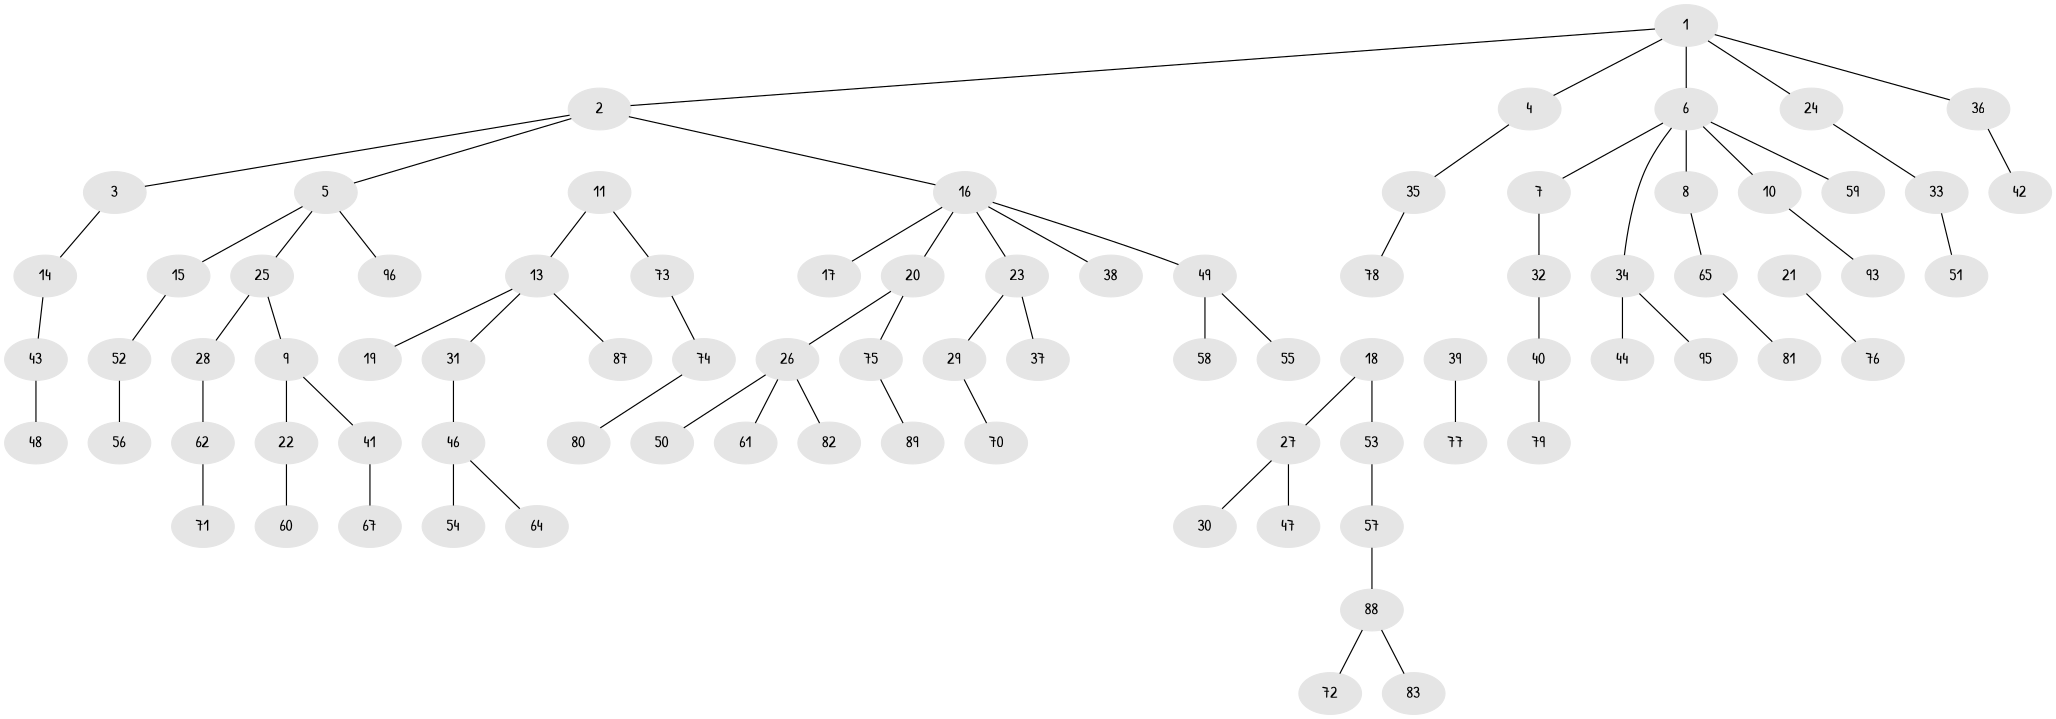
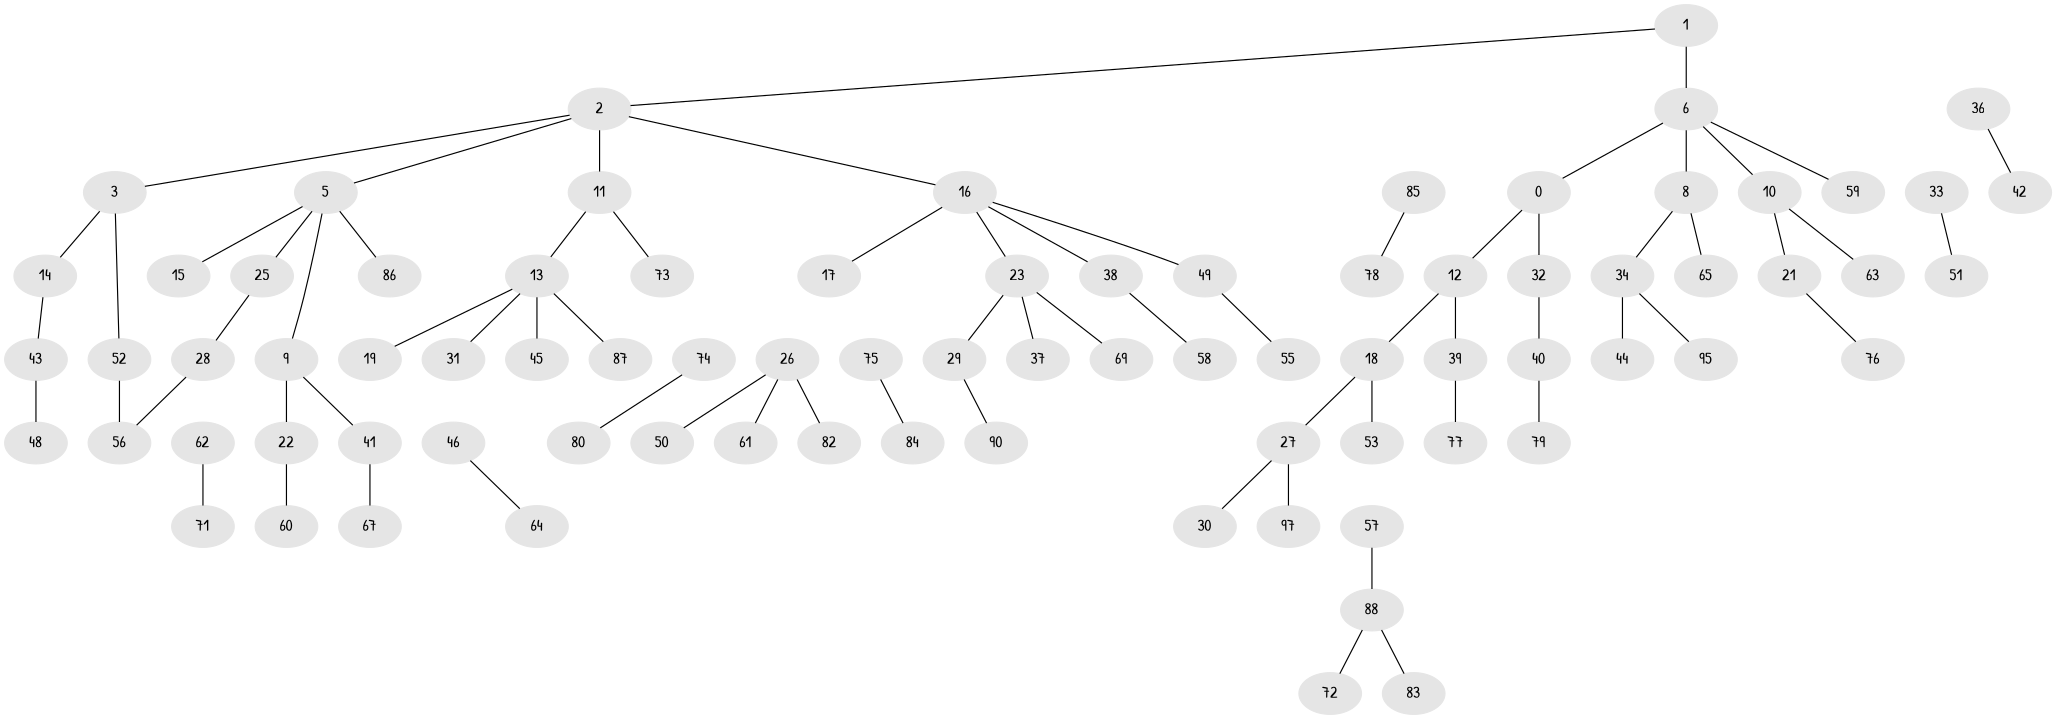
edge "1" -- "36": removed
node "4": removed
node "24": removed
edge "2" -- "11": added
edge "6" -- "34": now "8" -- "34"
node "35": label "35" -> "85"
node "7": label "7" -> "0"
edge "10" -- "21": added
node "96": label "96" -> "86"
node "20": removed
node "12": added
node "93": label "93" -> "63"
edge "15" -- "52": now "3" -- "52"
edge "25" -- "9": now "5" -- "9"
edge "73" -- "74": removed
edge "49" -- "58": now "38" -- "58"
node "45": added
node "69": added
node "81": removed
edge "28" -- "62": now "28" -- "56"
edge "31" -- "46": removed
node "89": label "89" -> "84"
node "70": label "70" -> "90"
edge "53" -- "57": removed
node "54": removed
node "47": label "47" -> "97"
